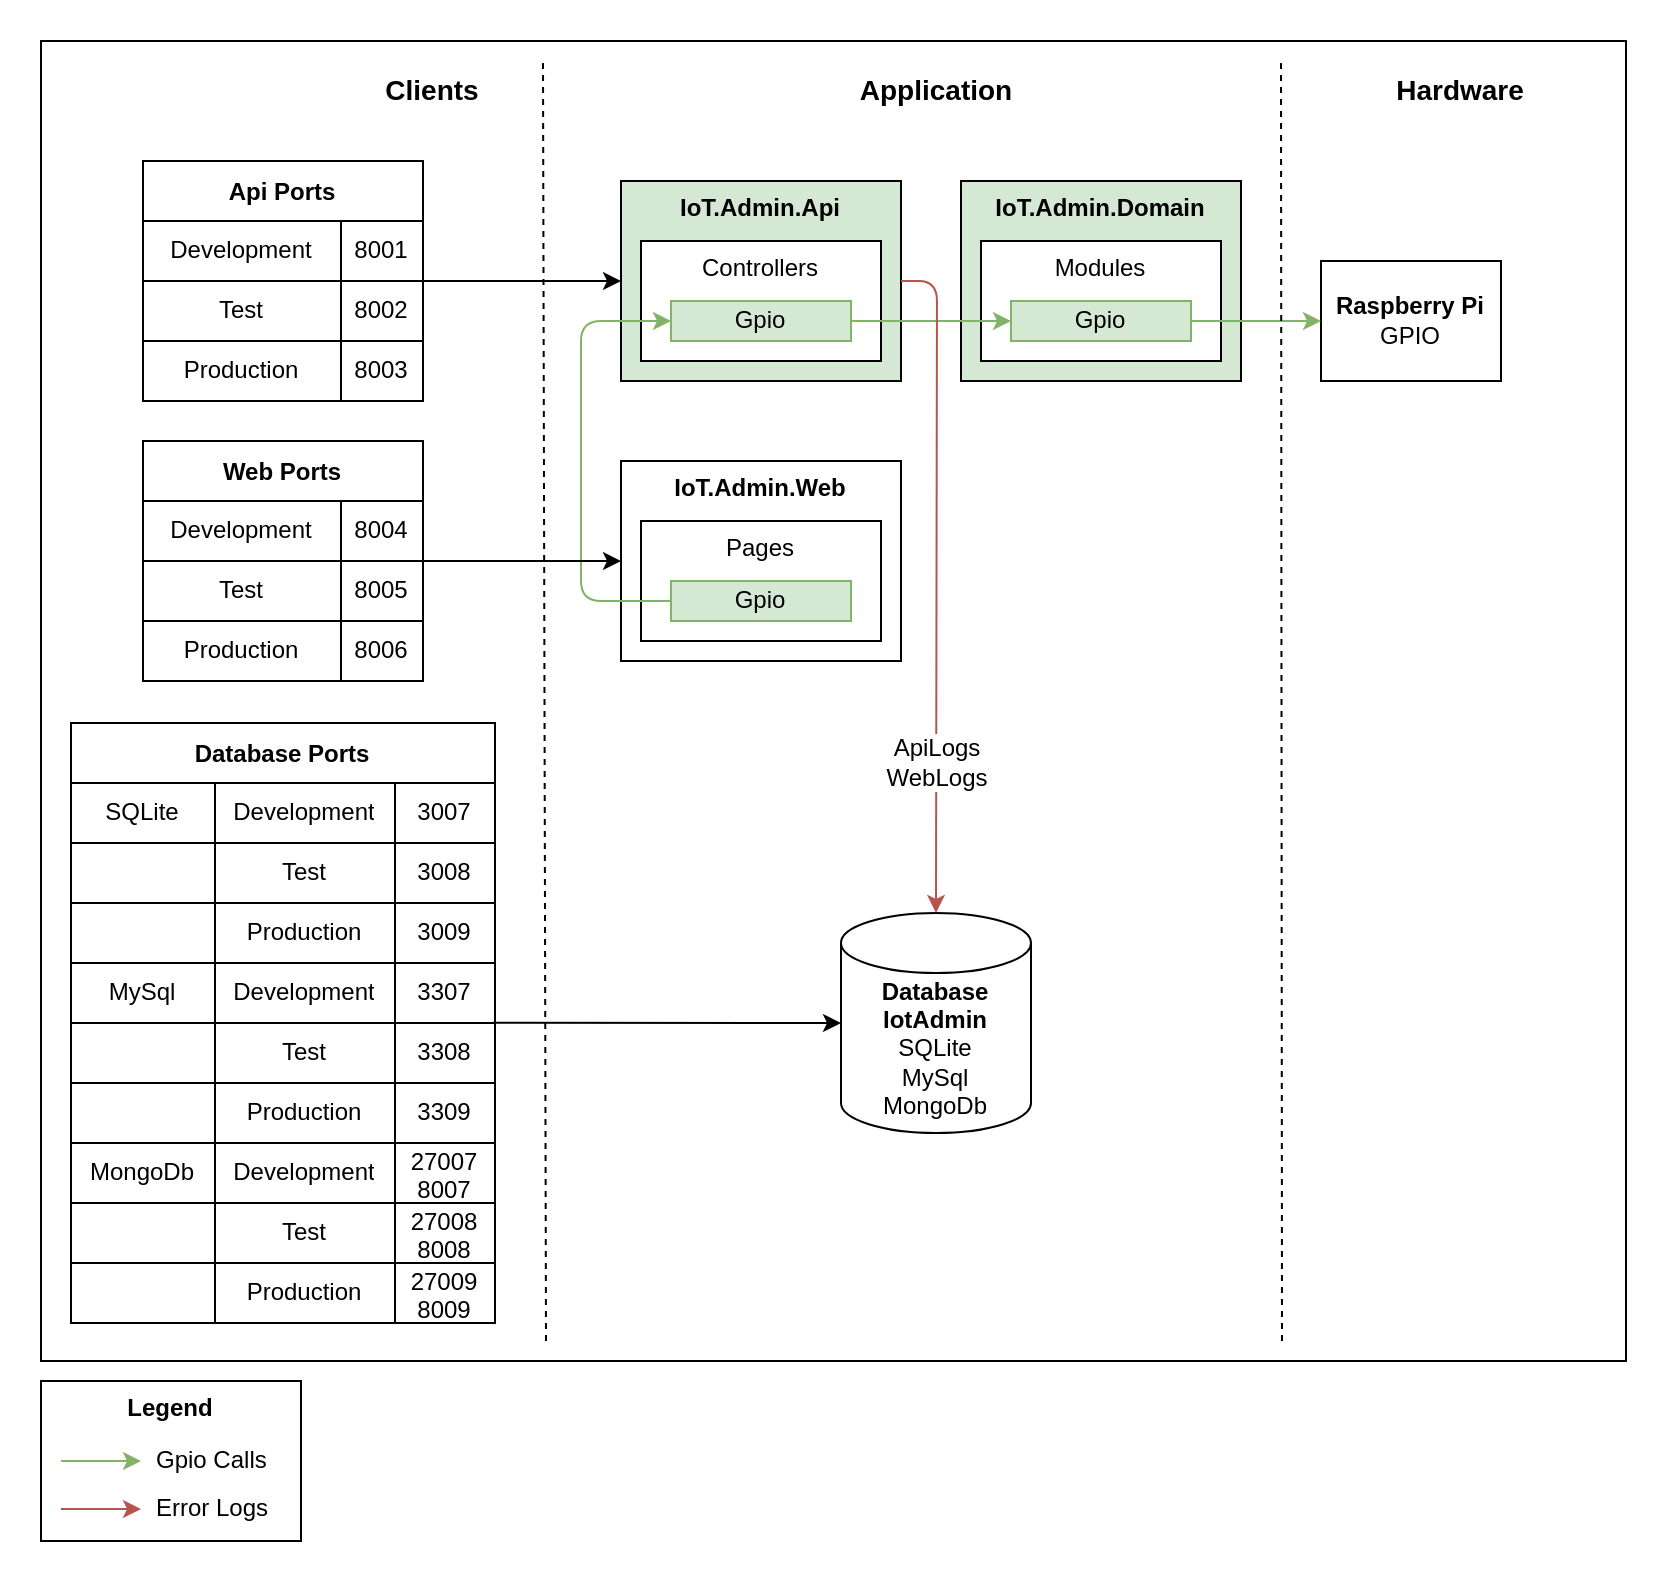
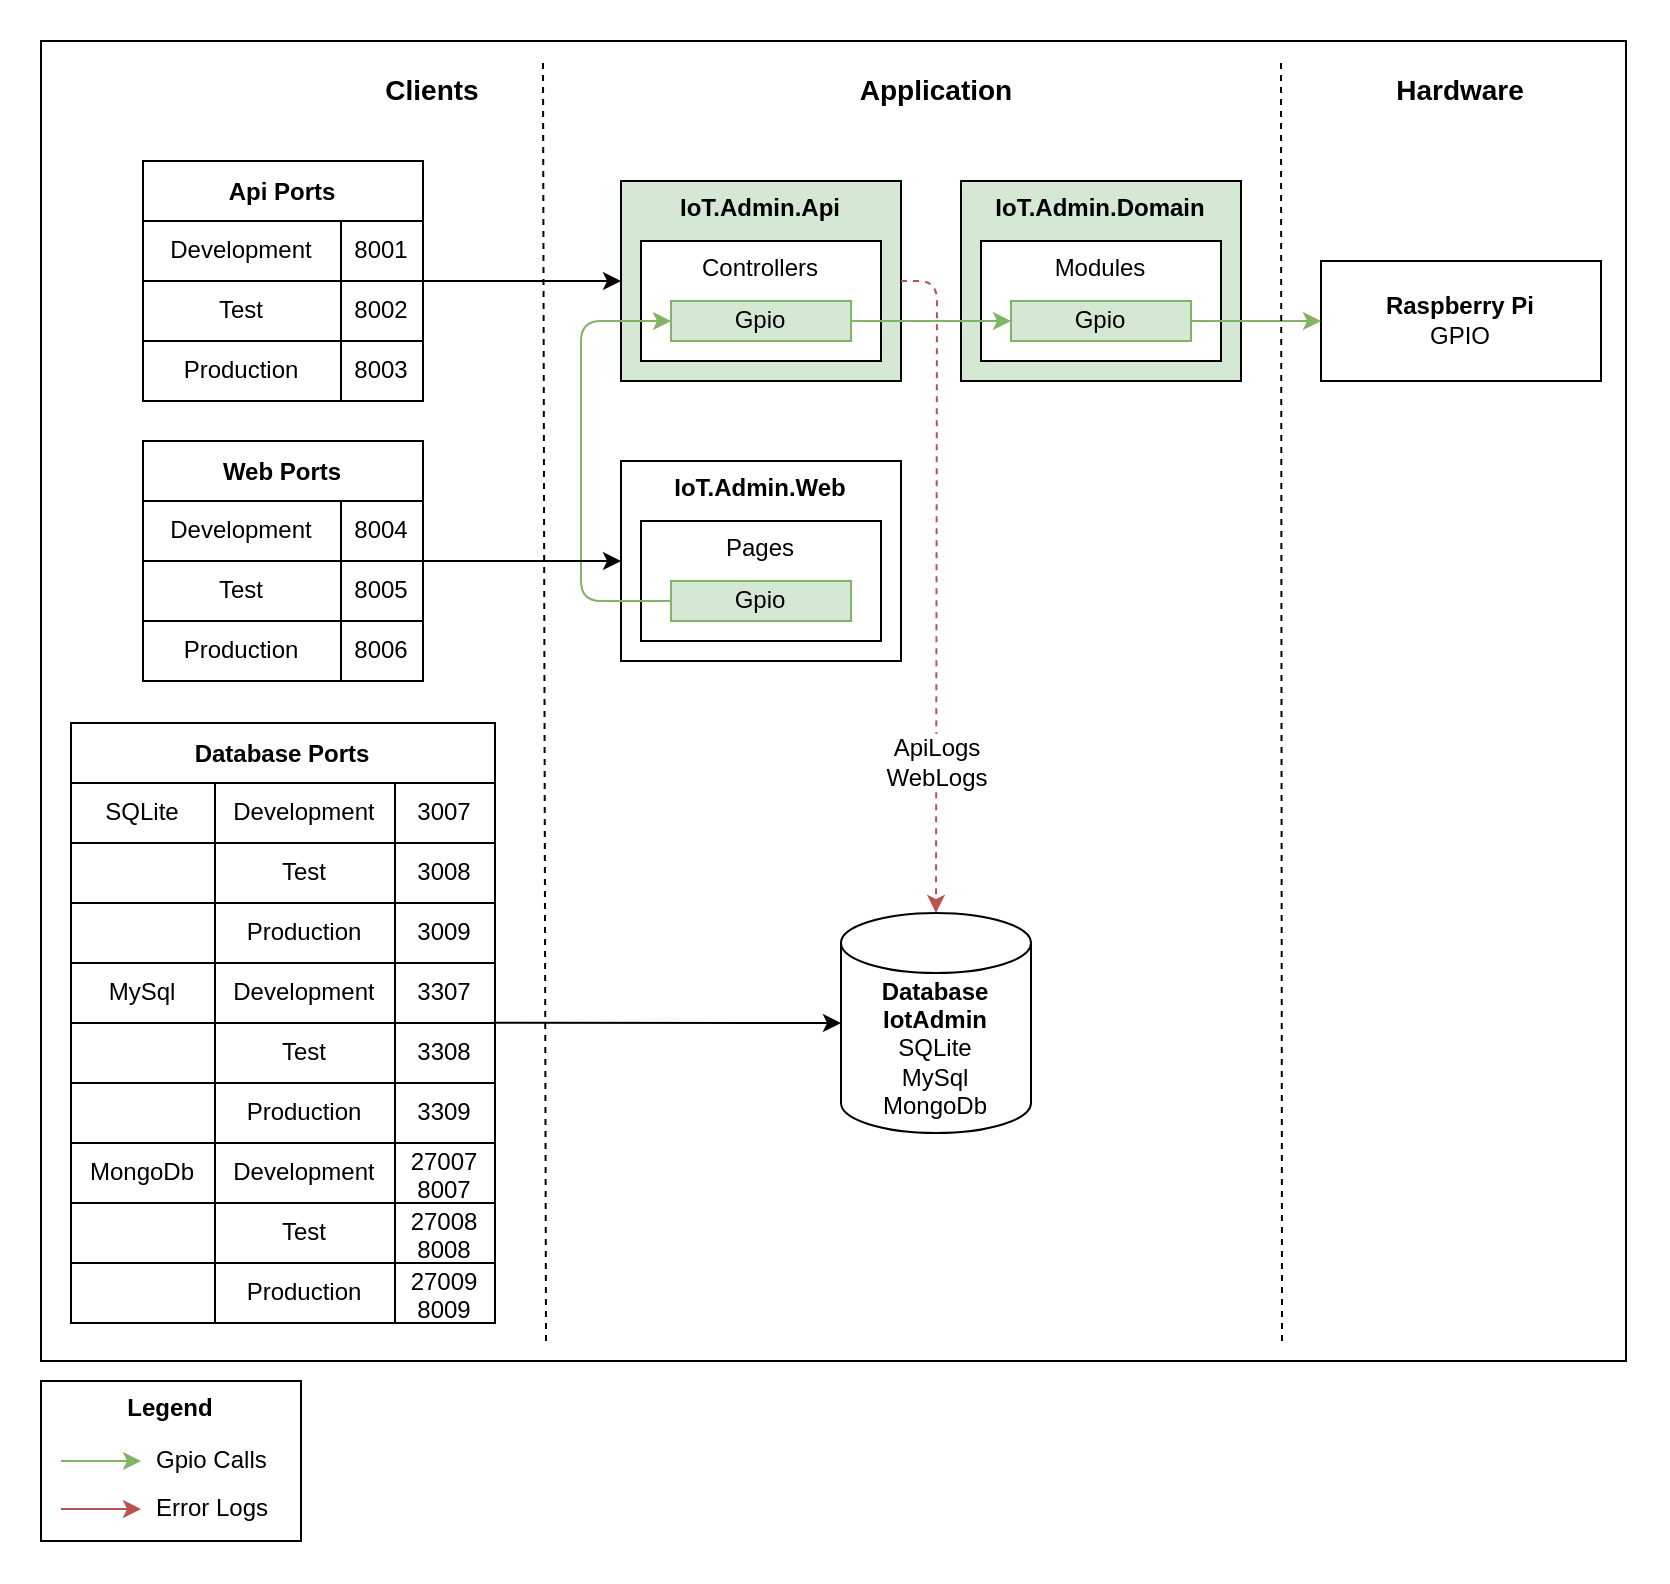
node "Raspberry Pi GPIO": size 180x120 -> 280x120
edge "IoT.Admin.Api" -> "Database IotAdmin SQLite MySql MongoDb": style solid -> dashed
